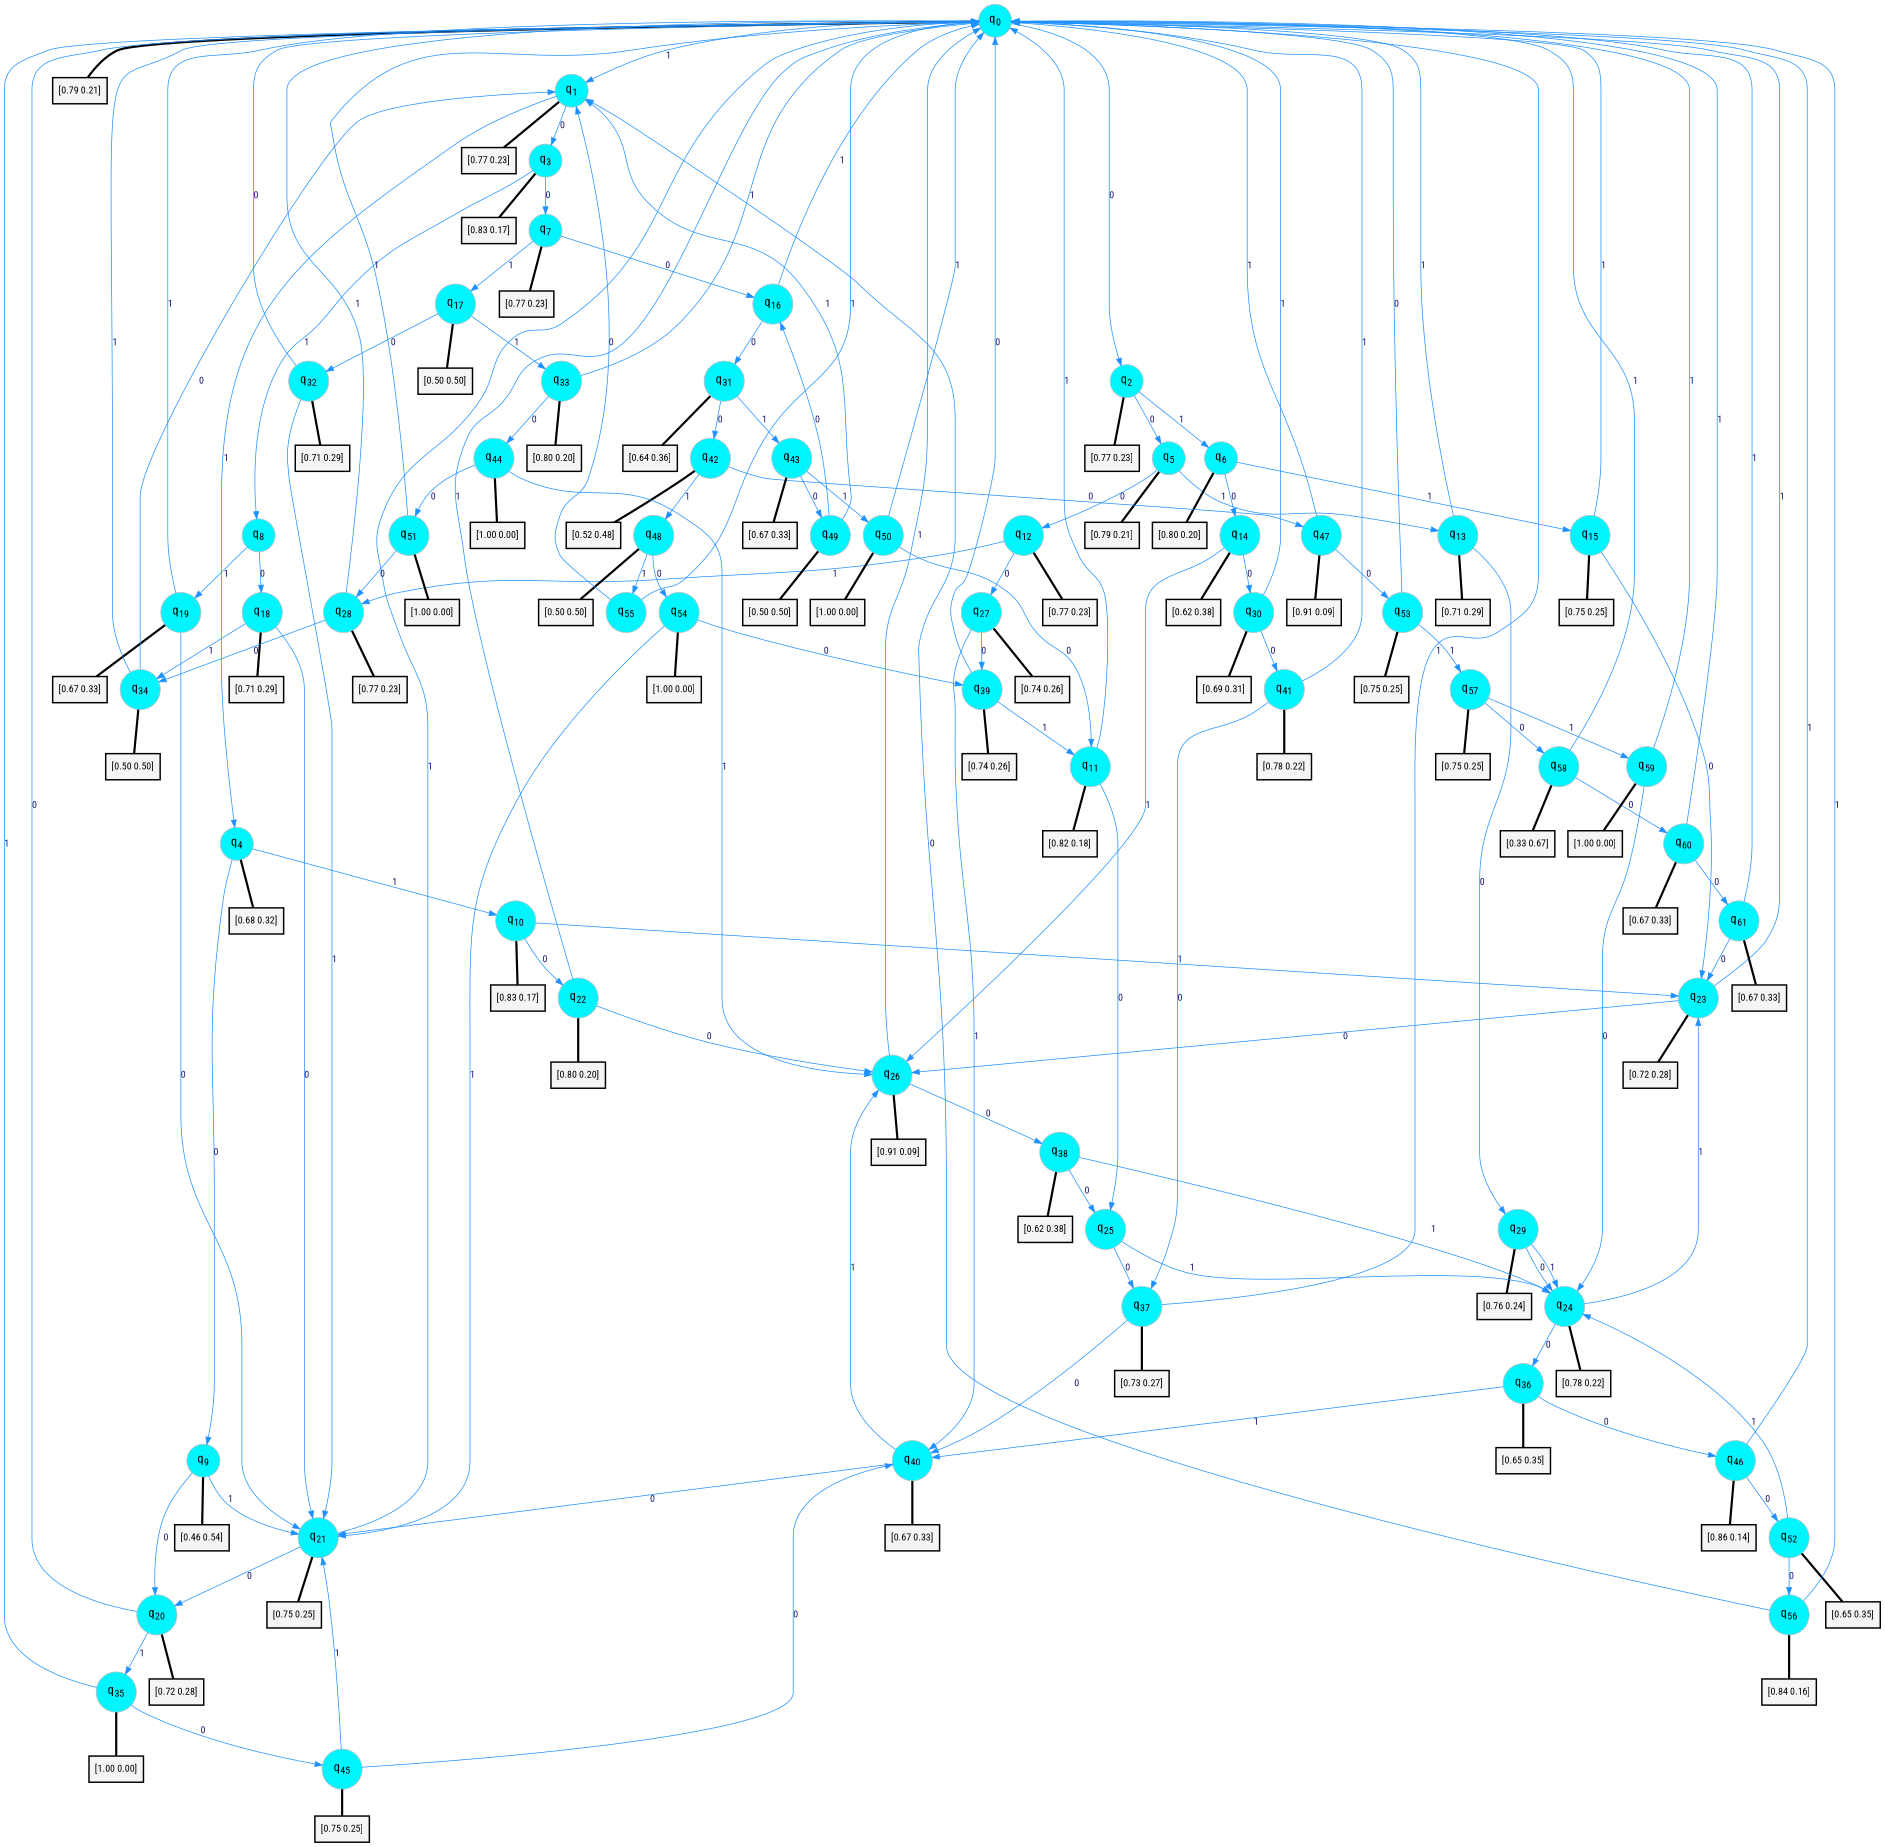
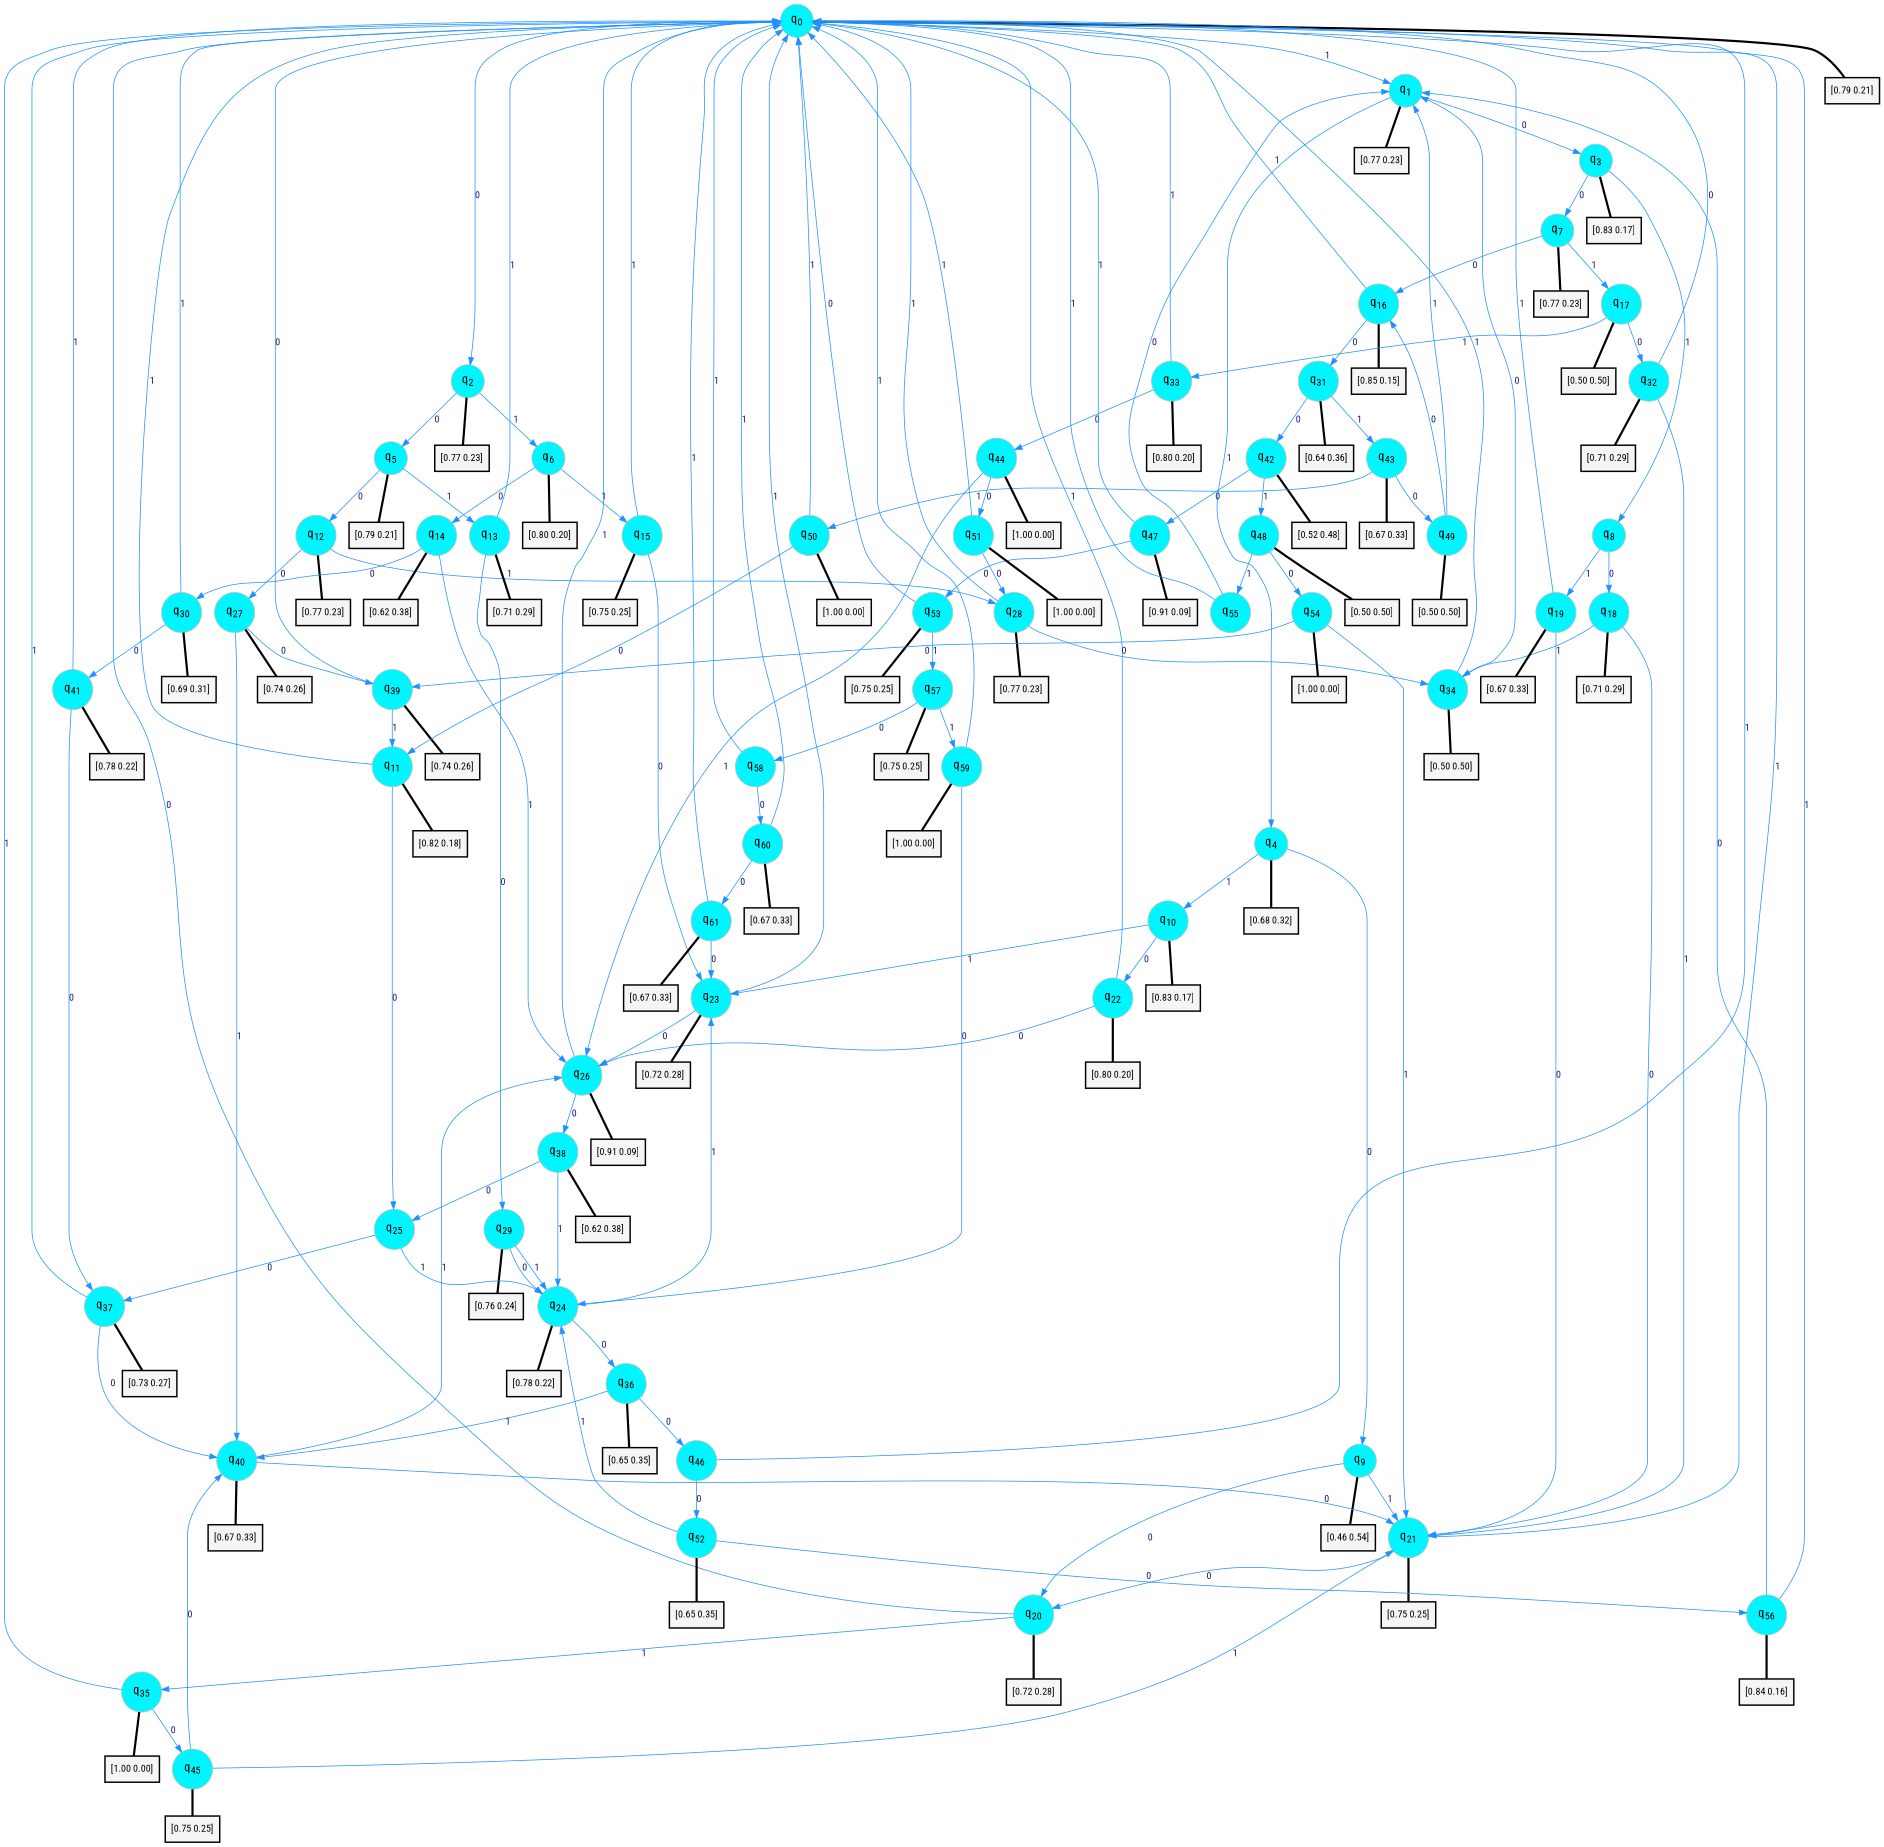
node "[0.85 0.15]": added
node "[0.33 0.67]": removed
node "[0.86 0.14]": removed
